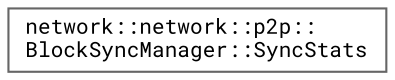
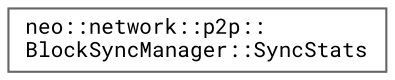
node "network::network::p2p:: BlockSyncManager::SyncStats": label "network::network::p2p:: BlockSyncManager::SyncStats" -> "neo::network::p2p:: BlockSyncManager::SyncStats"
